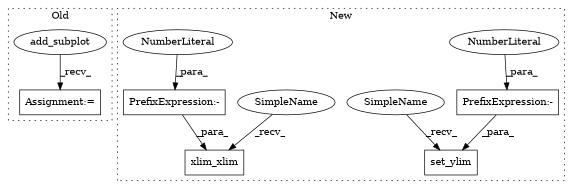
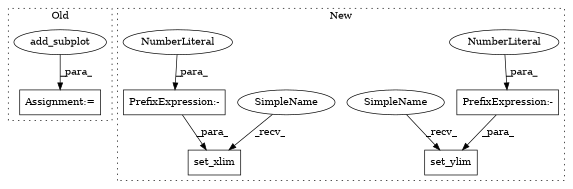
edge "add_subplot" -> "Assignment:=": label "_recv_" -> "_para_"
node "xlim_xlim": label "xlim_xlim" -> "set_xlim"
